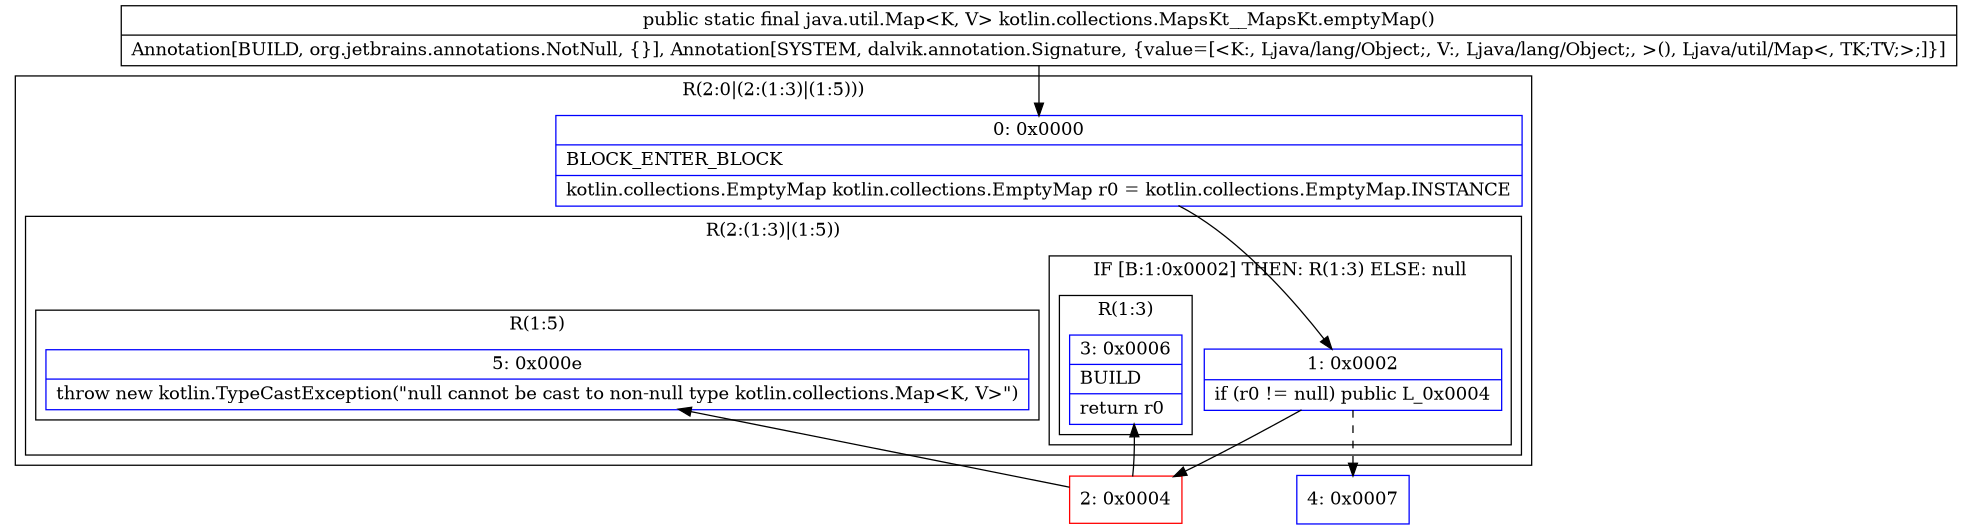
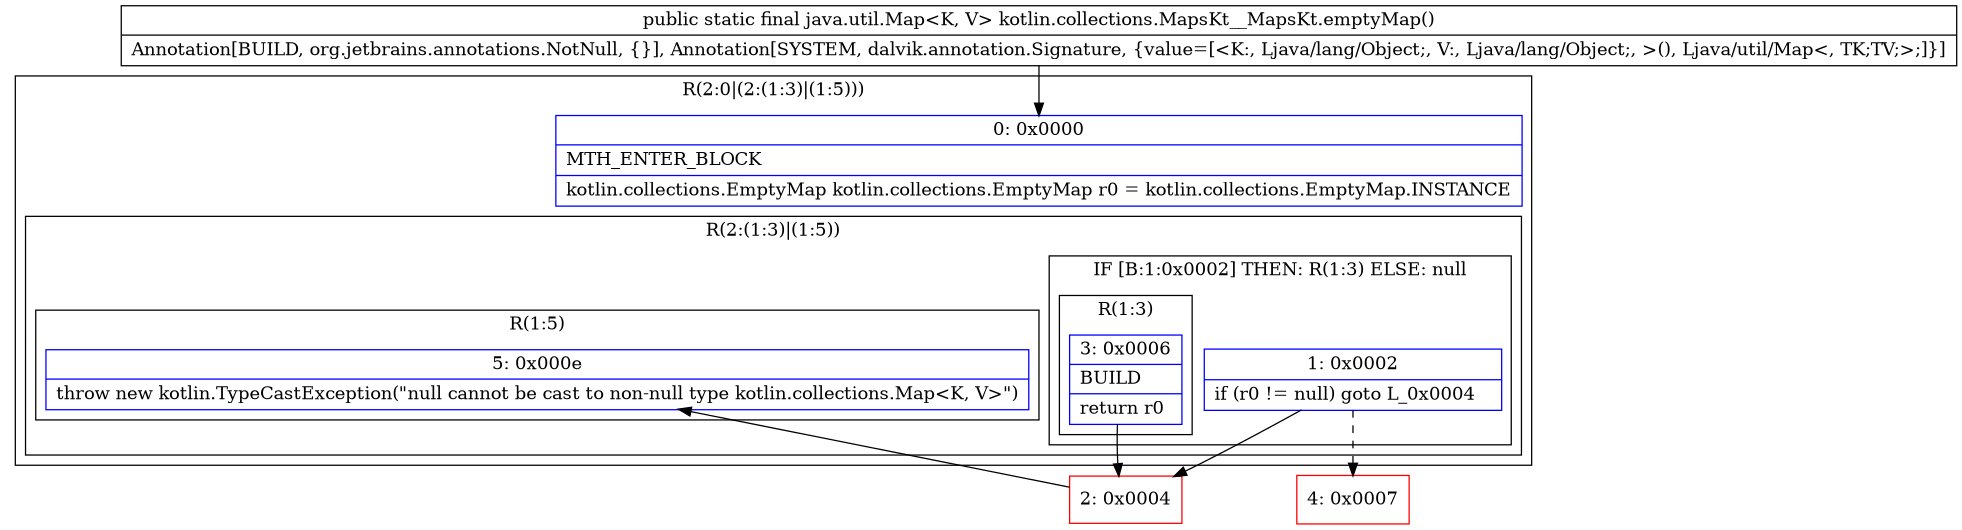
node "0: 0x0000": text "BLOCK_ENTER_BLOCK" -> "MTH_ENTER_BLOCK"
edge "0: 0x0000" -> "1: 0x0002": removed
node "1: 0x0002": text "if (r0 != null) public L_0x0004" -> "if (r0 != null) goto L_0x0004"
edge "2: 0x0004" -> "3: 0x0006": reversed
node "4: 0x0007": color blue -> red
